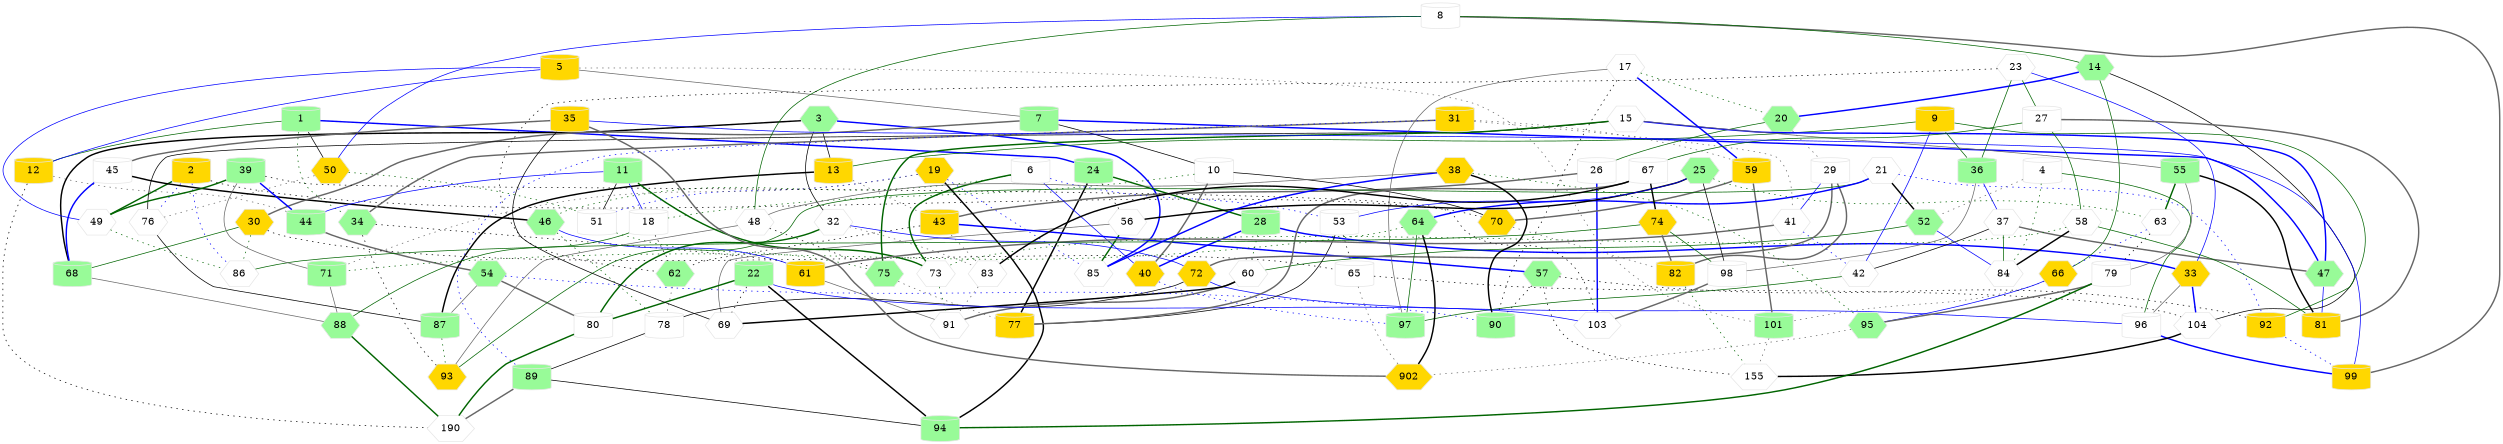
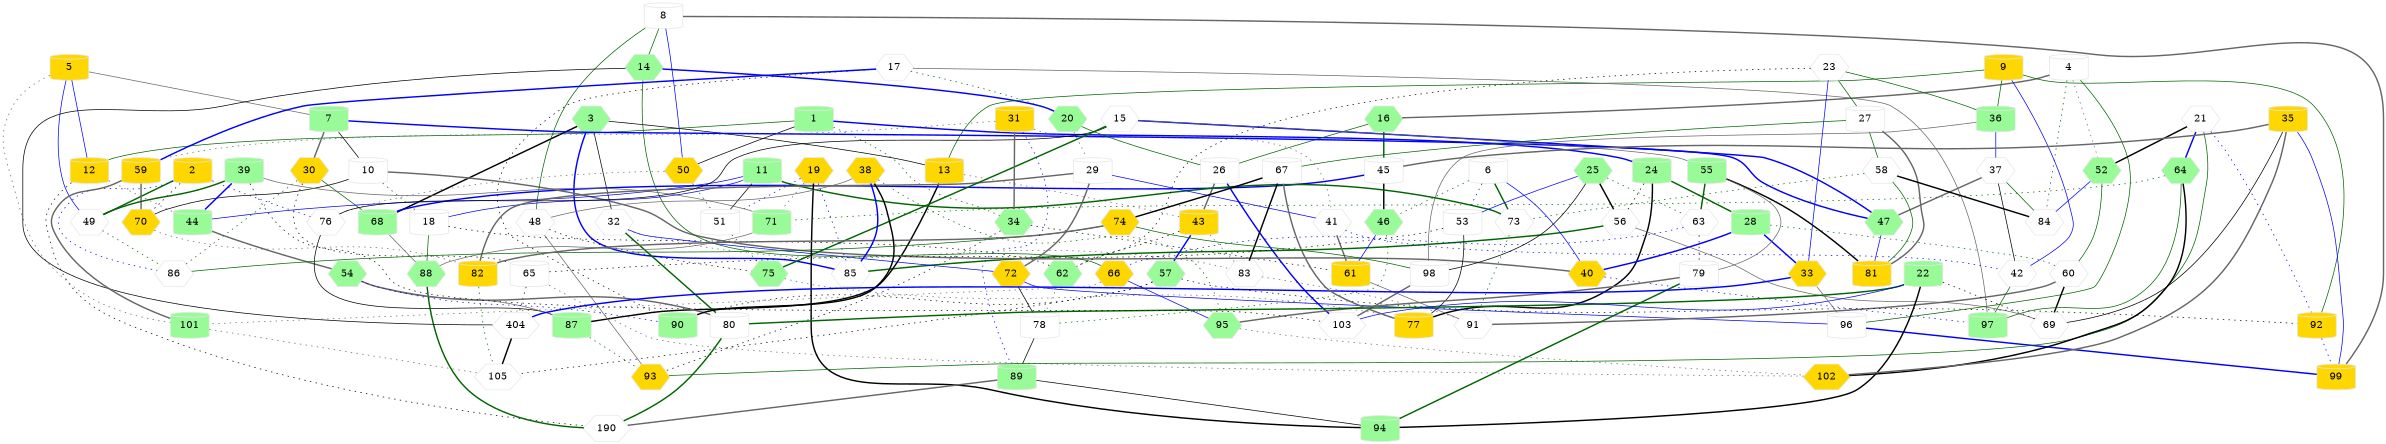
node "16": added
node "104": label "104" -> "404"
node "902": label "902" -> "102"
node "155": label "155" -> "105"
